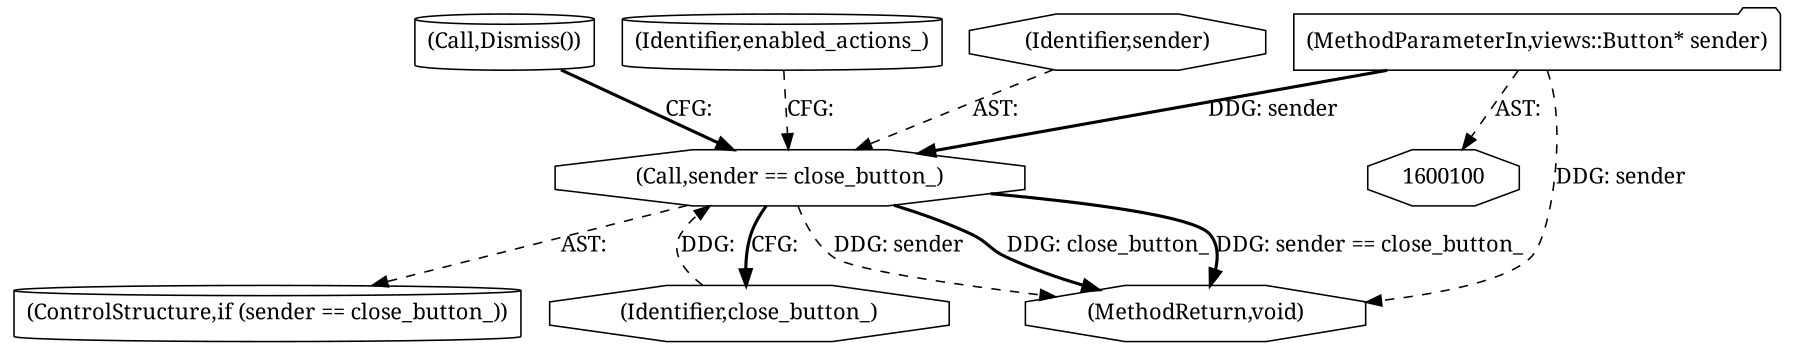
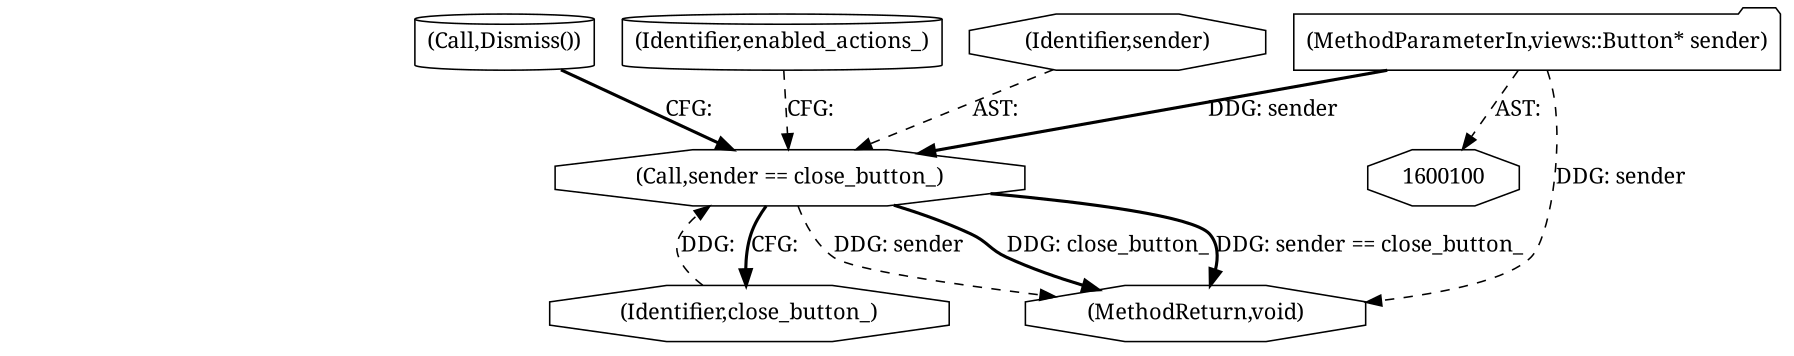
node "(ControlStructure,if (sender == close_button_))": removed
